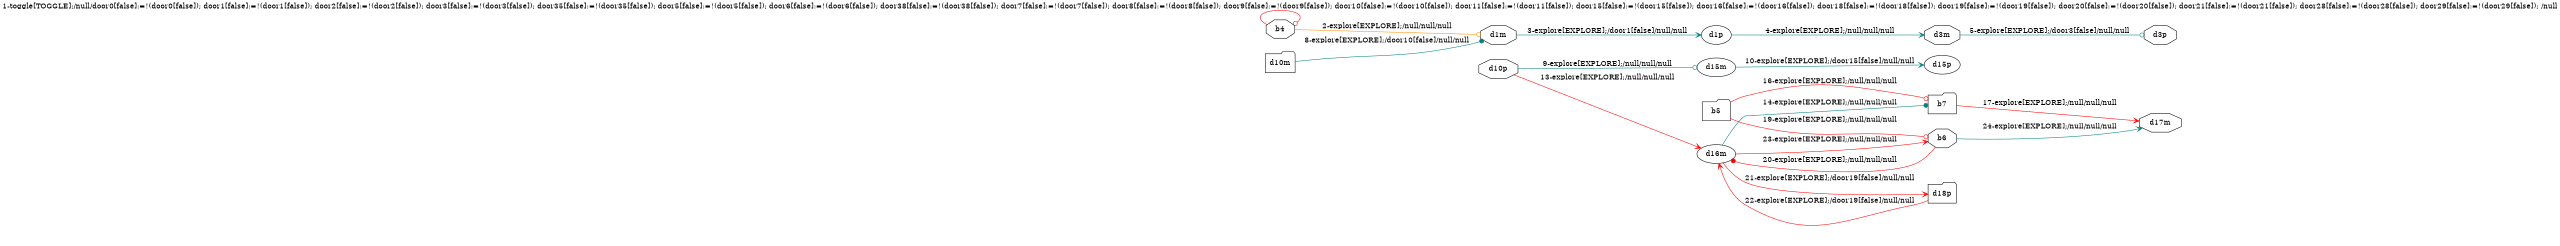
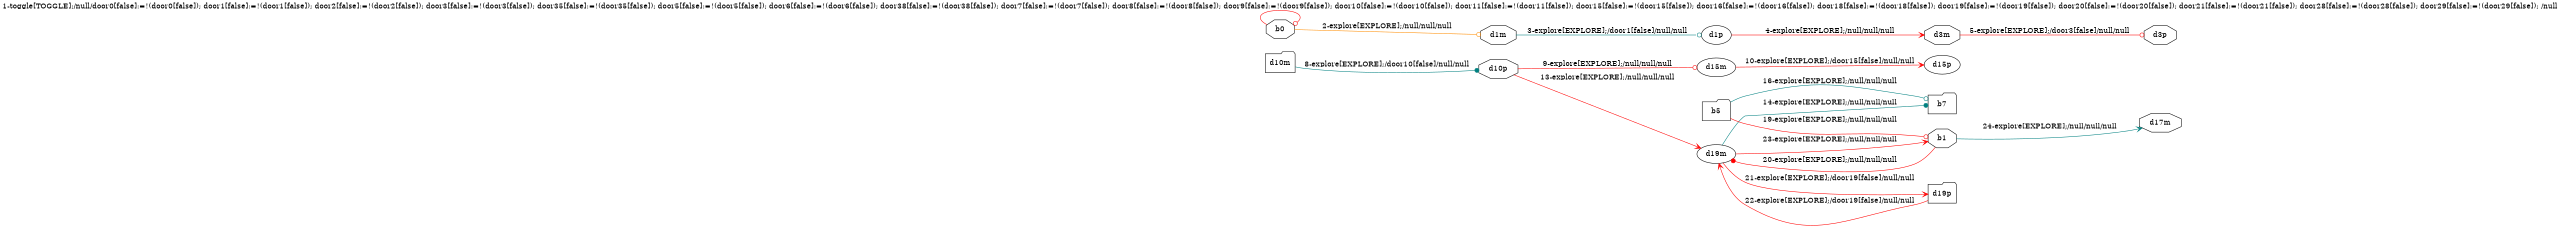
node "b4": label "b4" -> "b0"
edge "d1m" -> "d1p": arrowhead vee -> odot
edge "d1p" -> "d3m": color teal -> red
edge "d3m" -> "d3p": color teal -> red
edge "d10m" -> "d1m": now "d10m" -> "d10p"
edge "d15m" -> "d15p": color teal -> red
edge "d10p" -> "d15m": color teal -> red
edge "b5" -> "b7": color red -> teal
edge "b7" -> "d17m": removed, label "17-explore[EXPLORE];/null/null/null"
node "b6": label "b6" -> "b1"
node "d16m": label "d16m" -> "d19m"
node "d18p": label "d18p" -> "d19p"
